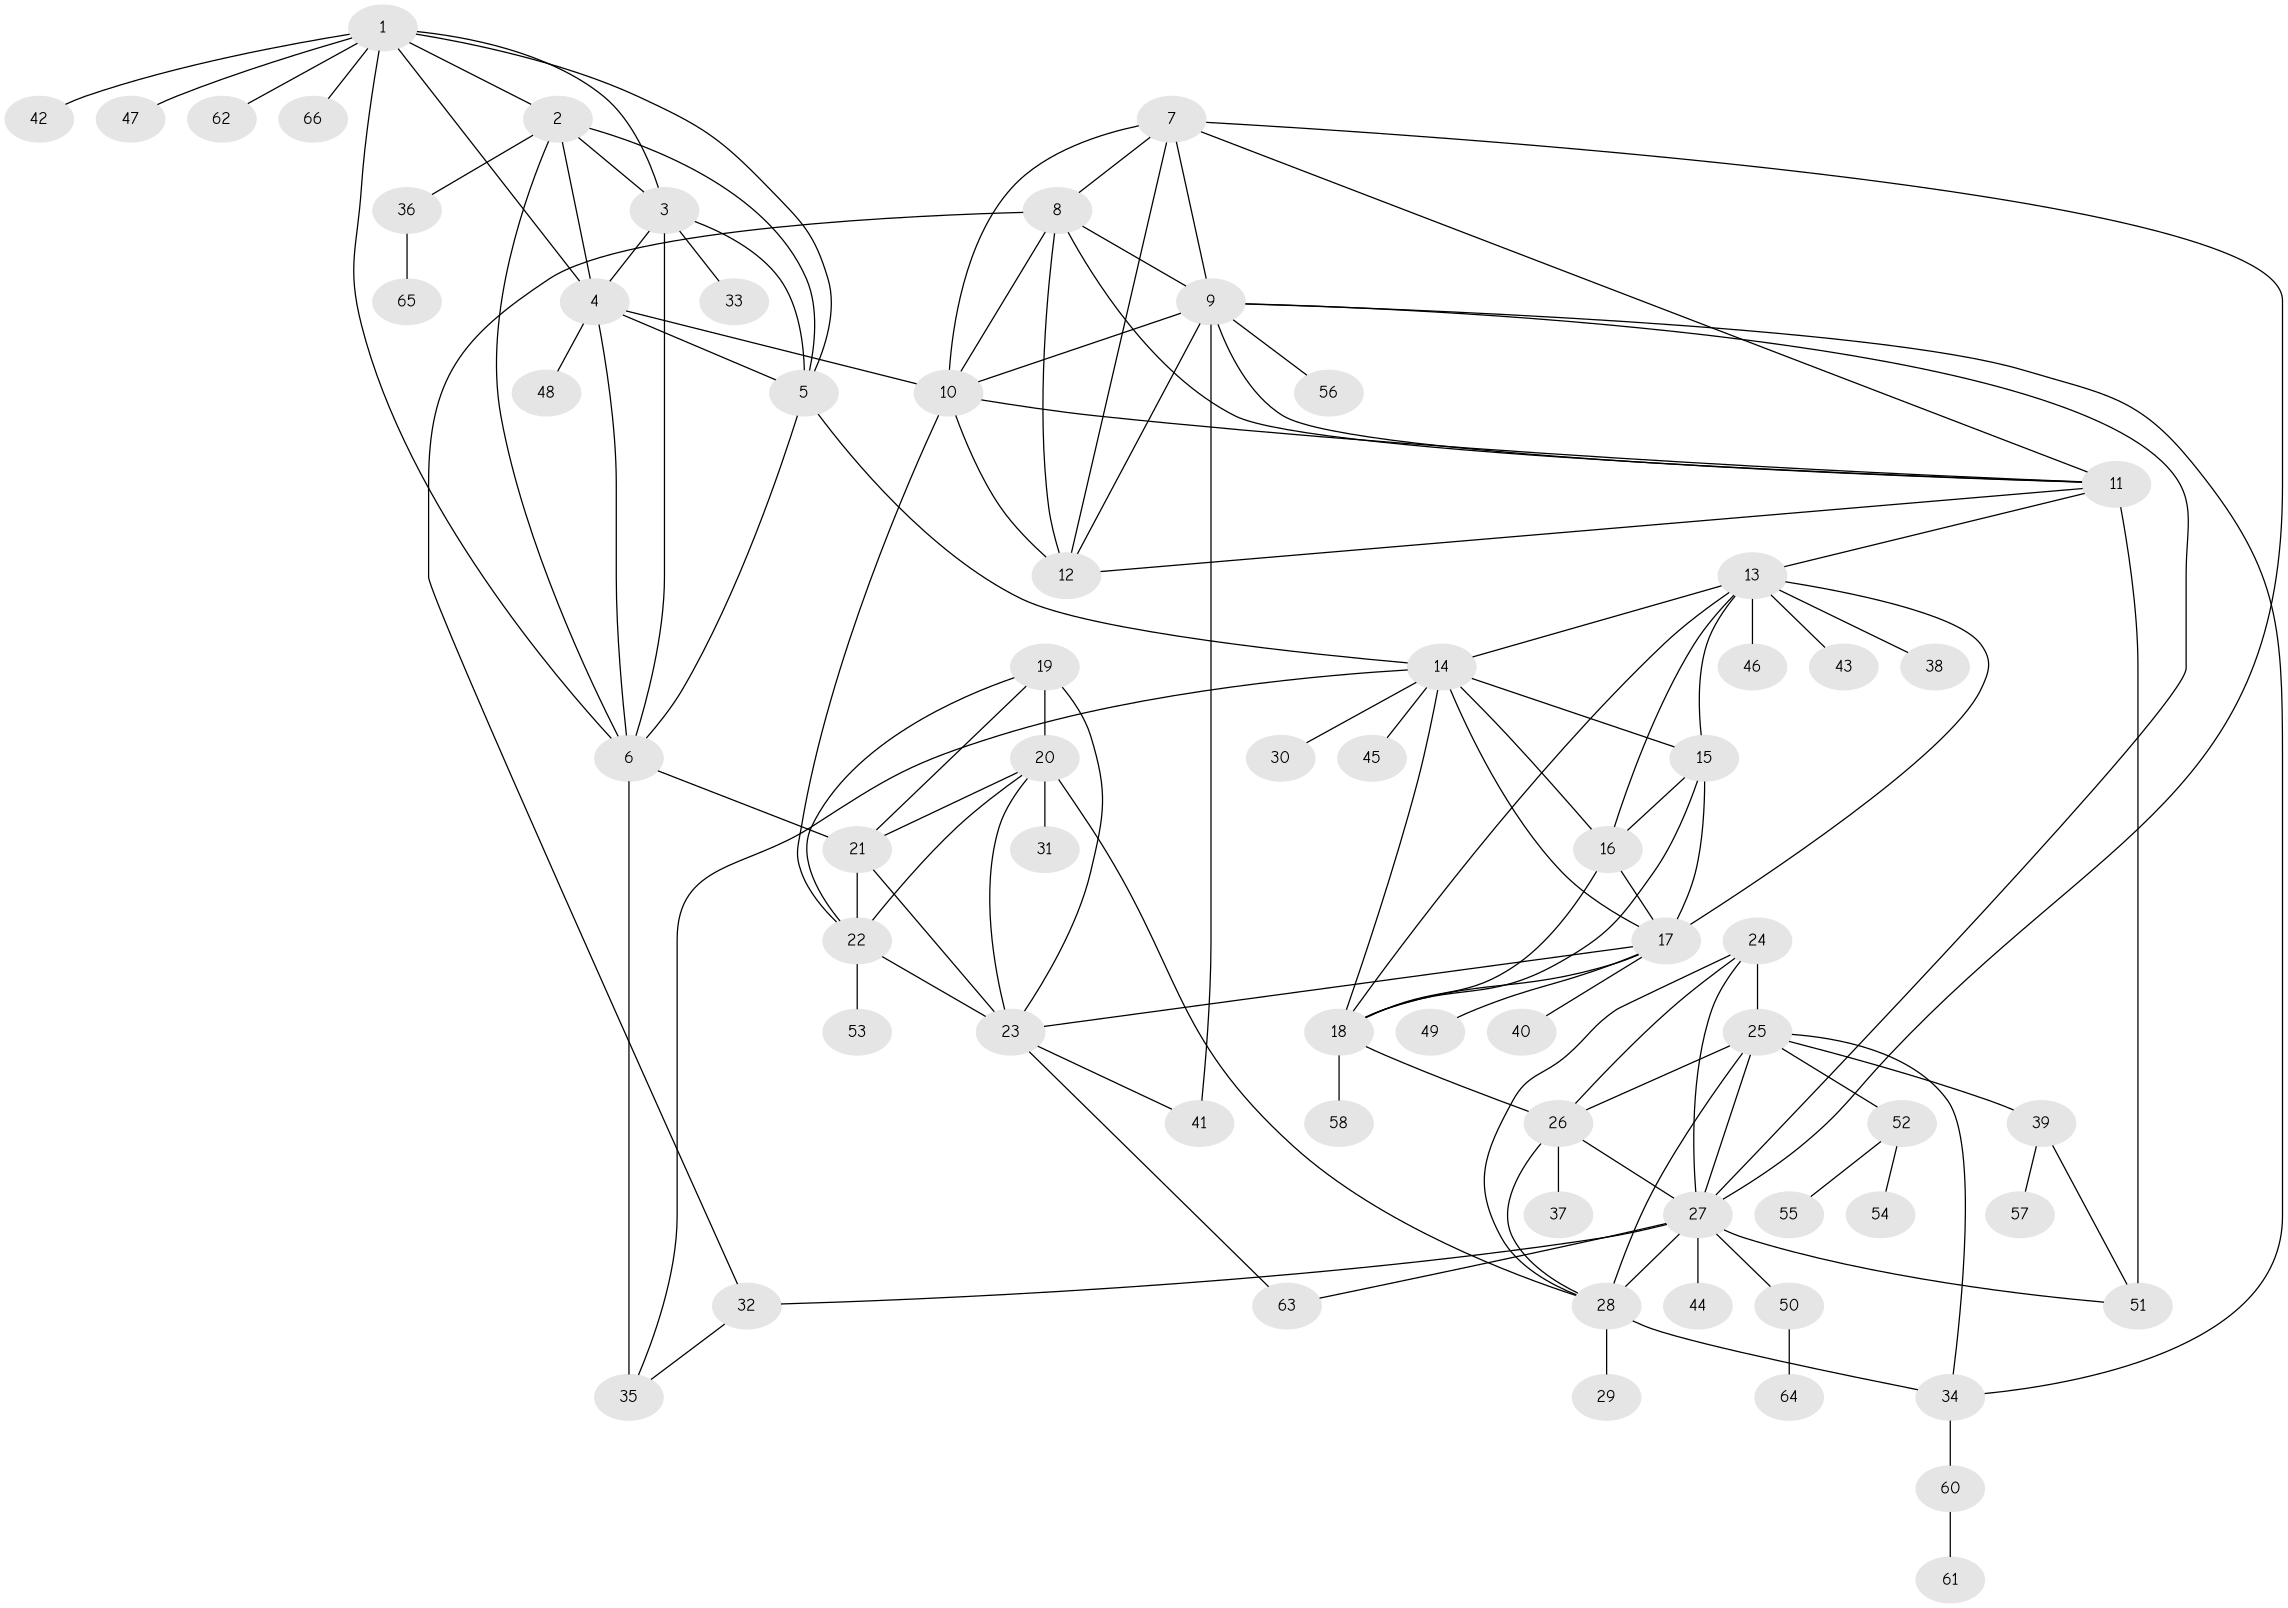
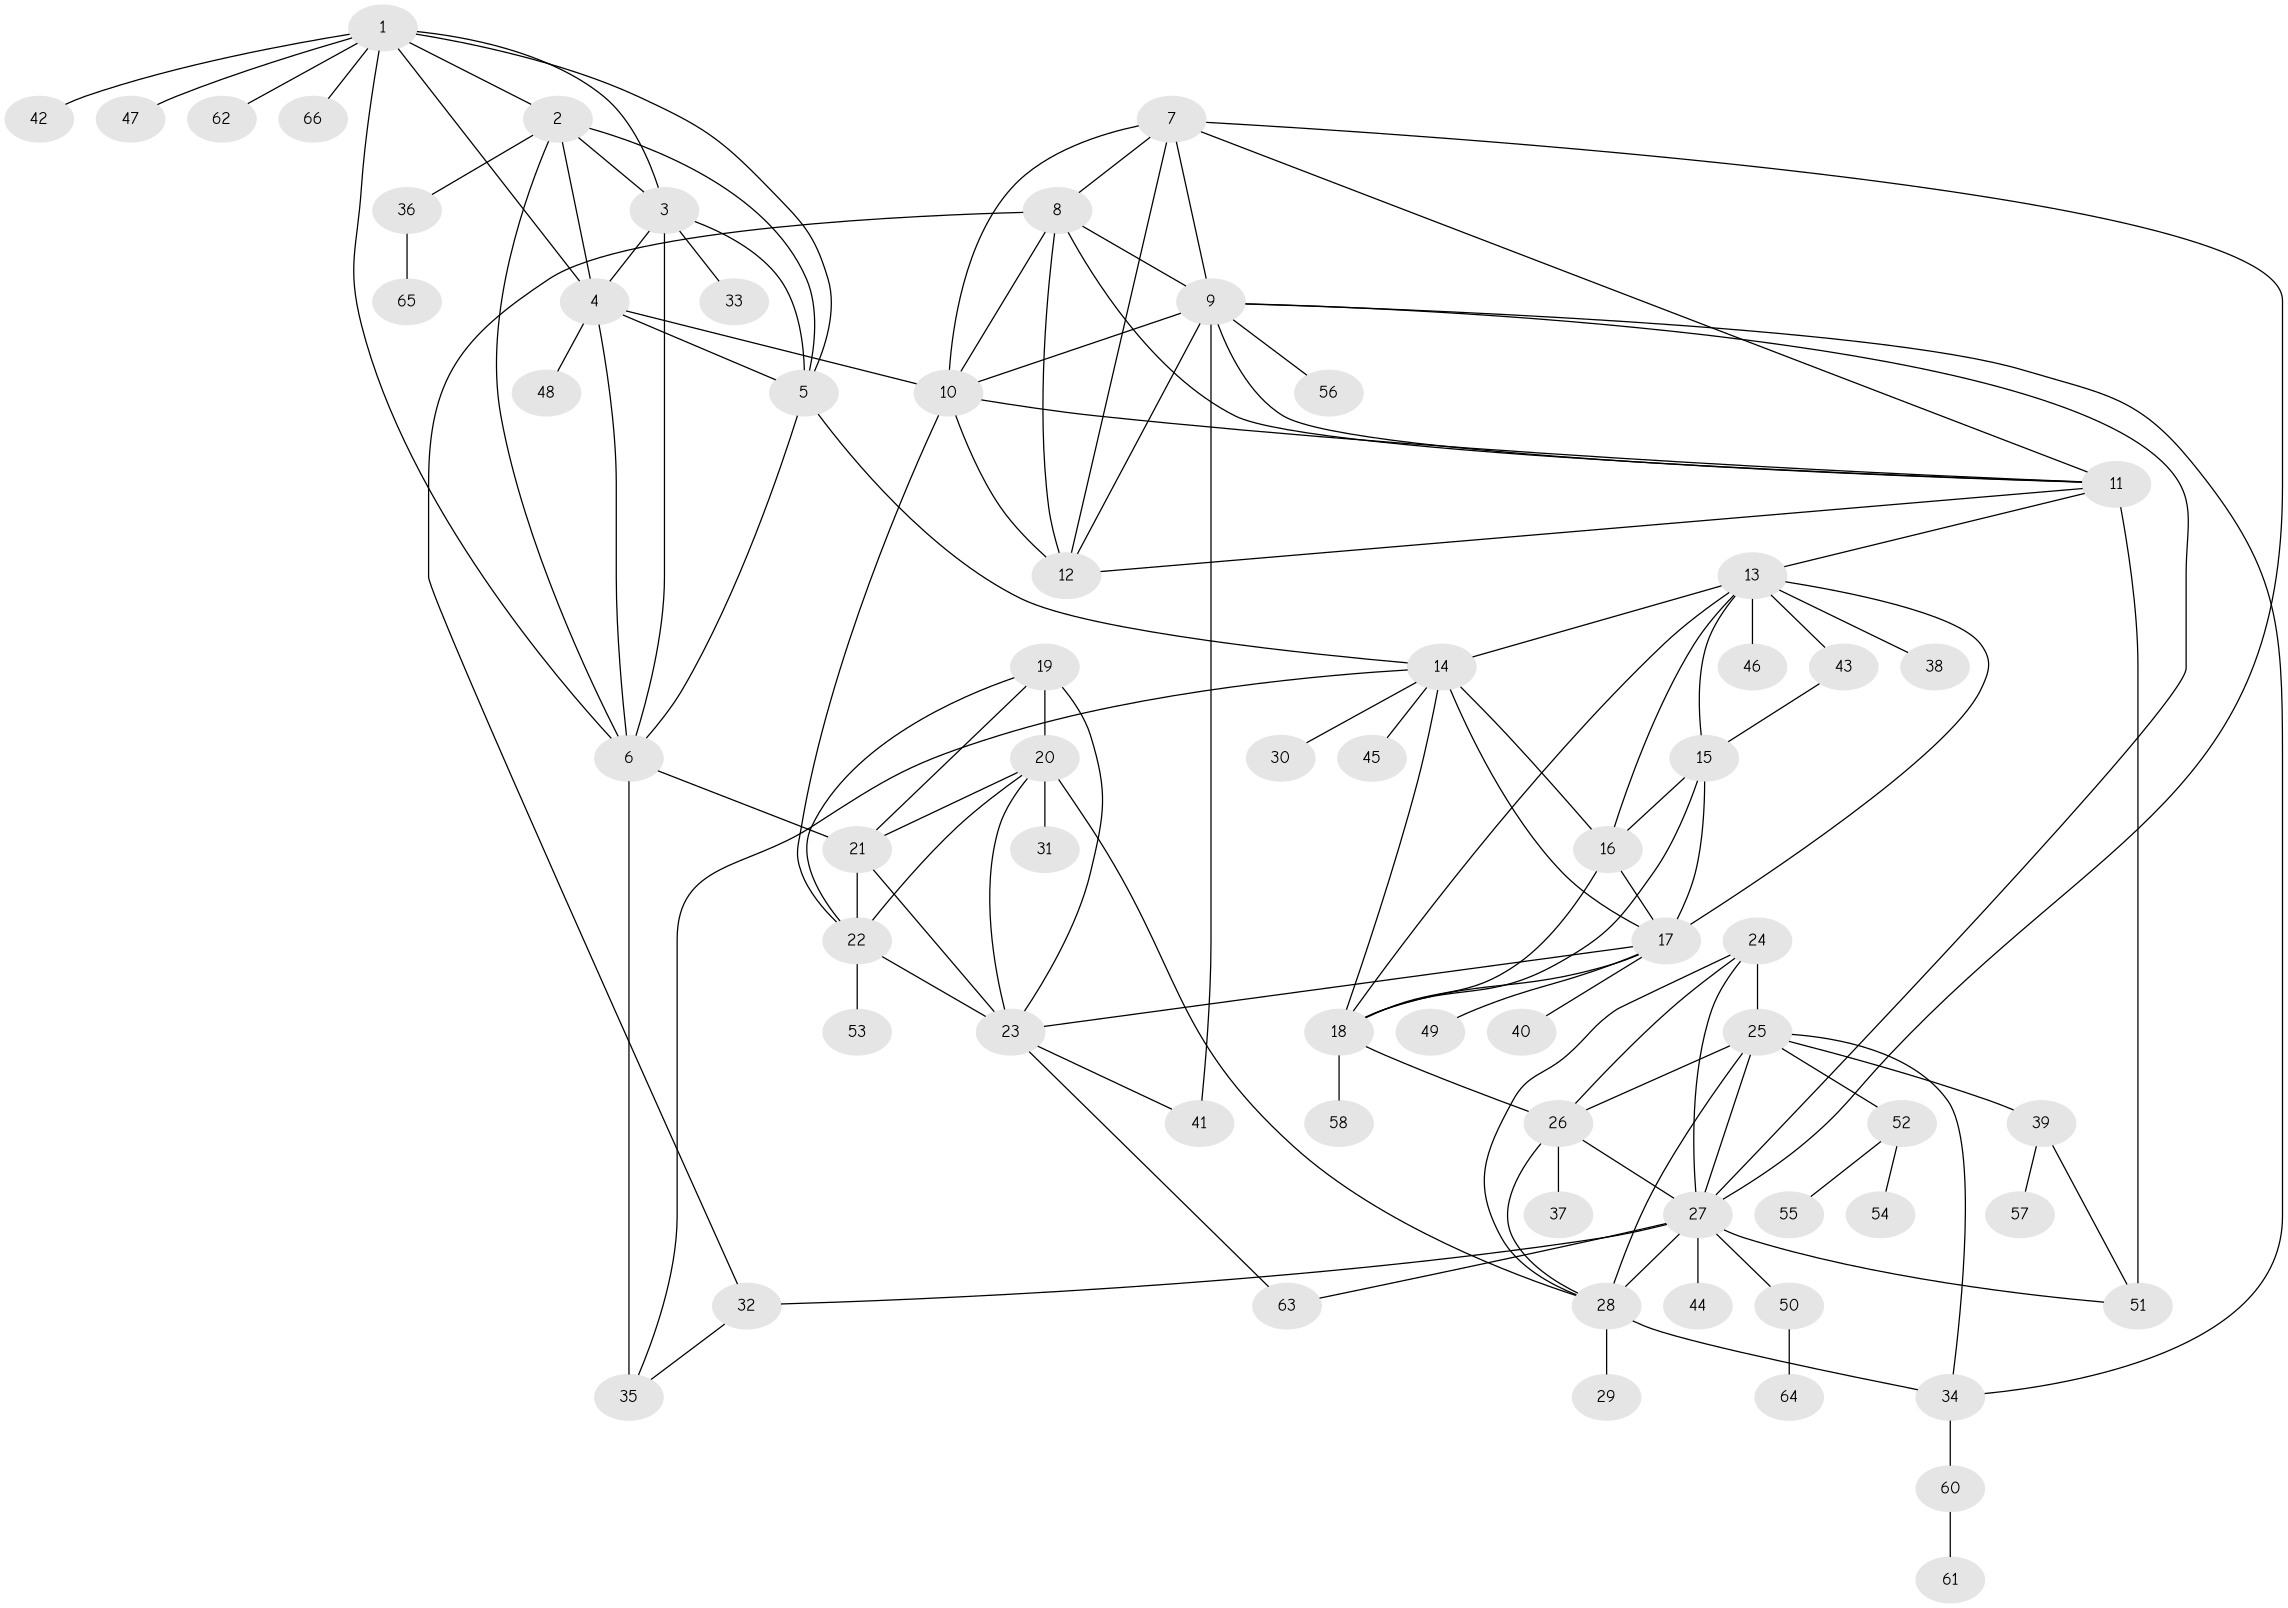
edge "14" -- "15": now "43" -- "15"
